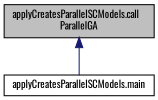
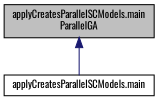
node "applyCreatesParallelSCModels.call ParallelGA": label "applyCreatesParallelSCModels.call ParallelGA" -> "applyCreatesParallelSCModels.main ParallelGA"
